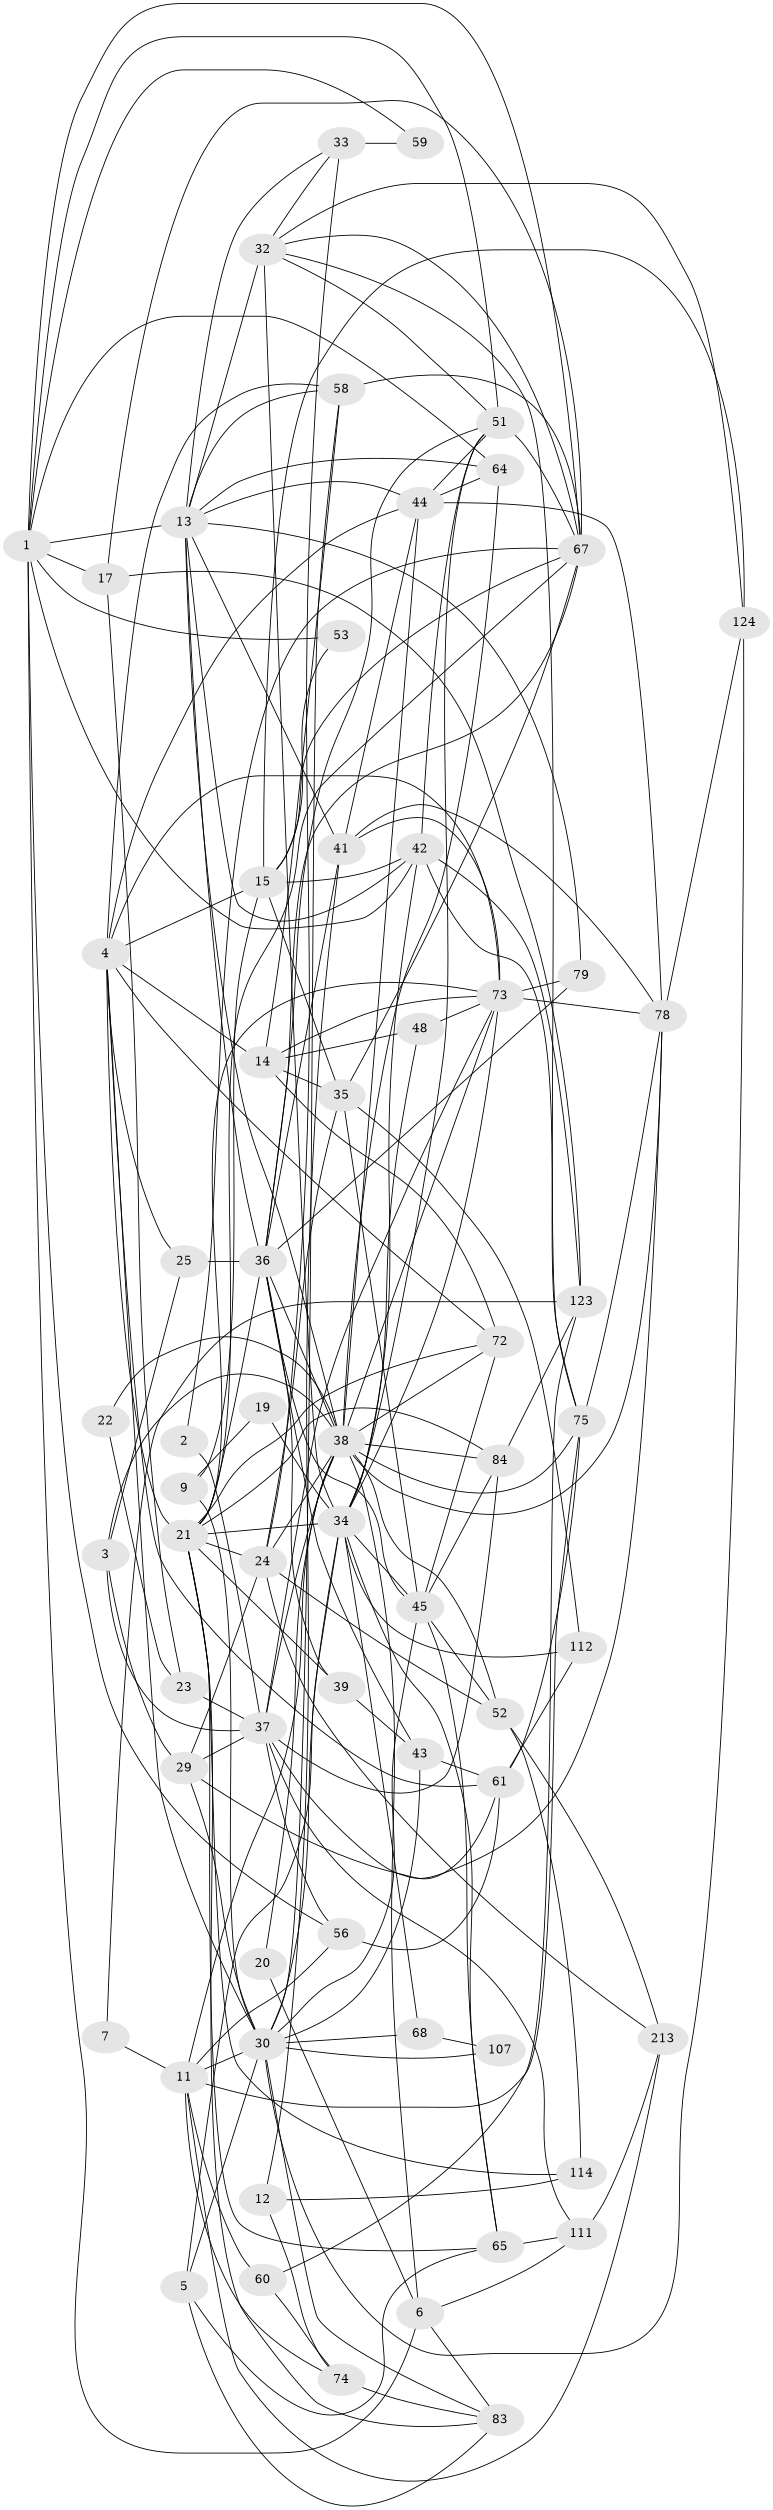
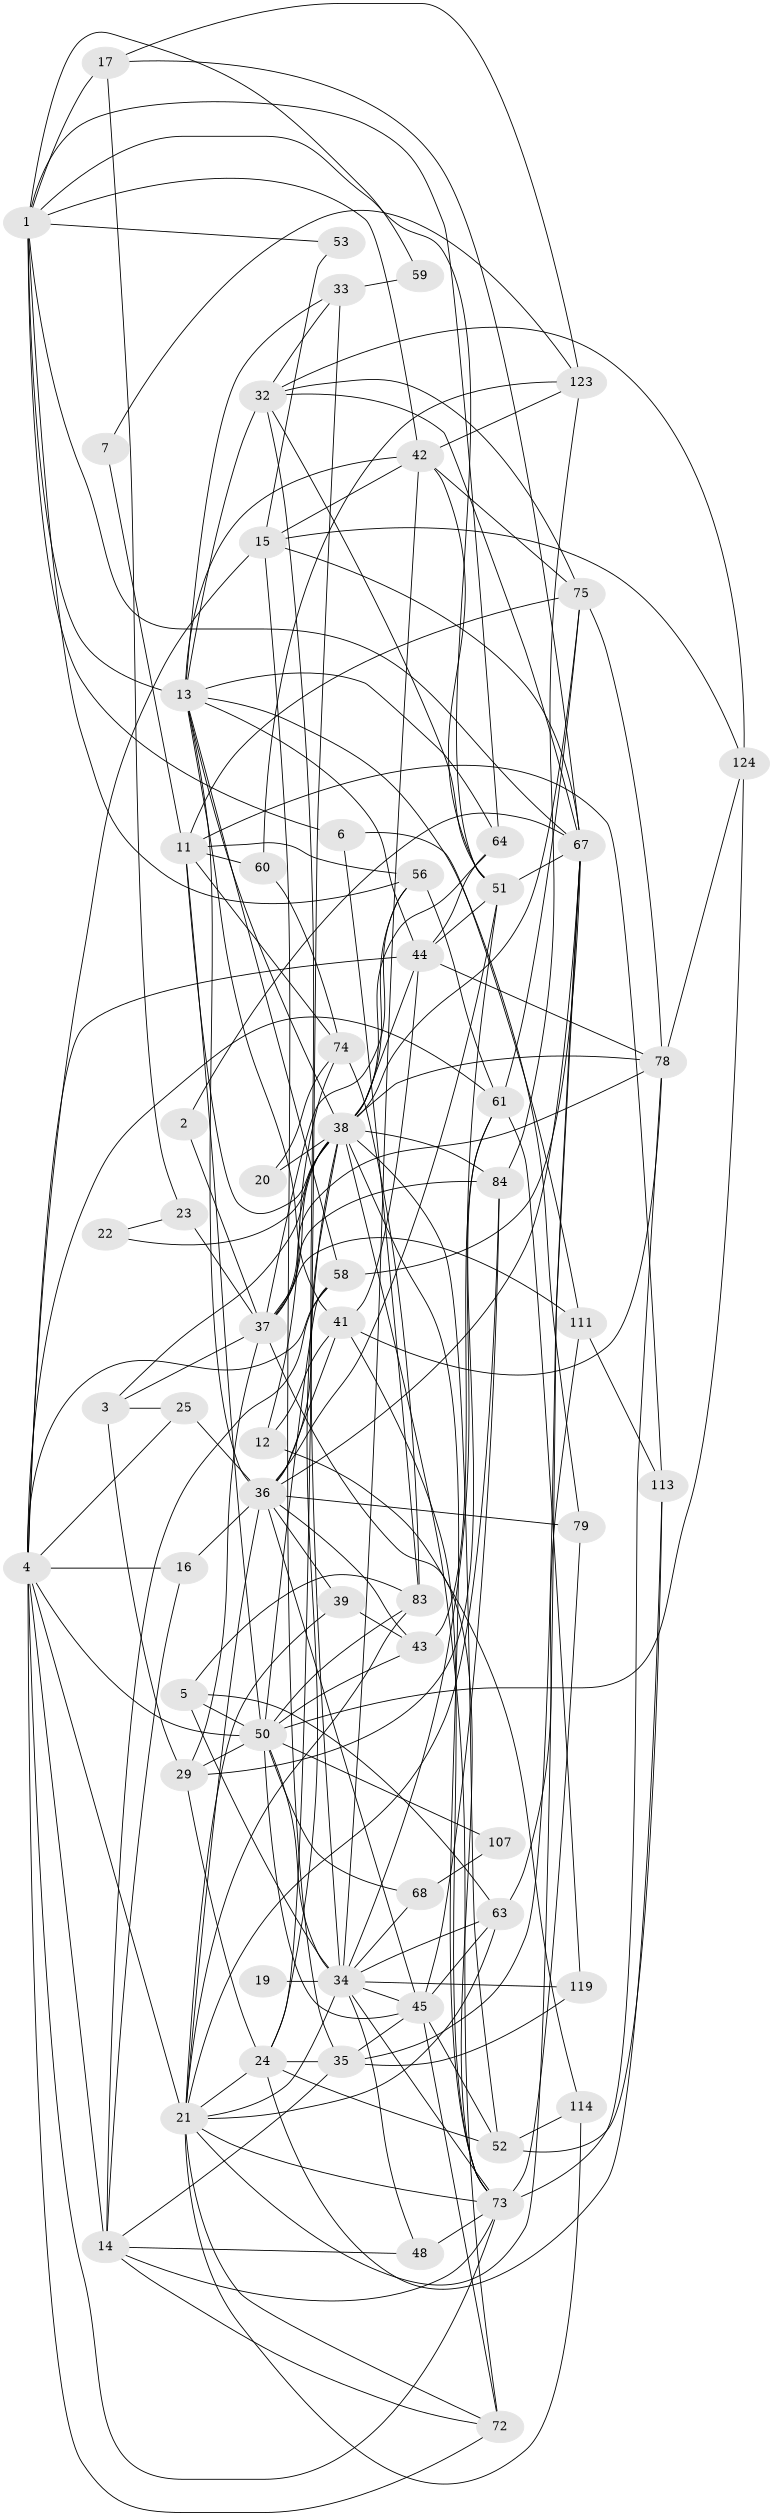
node "9": removed
node "16": added
node "112": label "112" -> "119"
edge "38" -- "6": now "38" -- "56"
node "213": label "213" -> "113"
node "30": label "30" -> "50"
edge "20" -- "6": now "20" -- "74"
node "65": label "65" -> "63"
